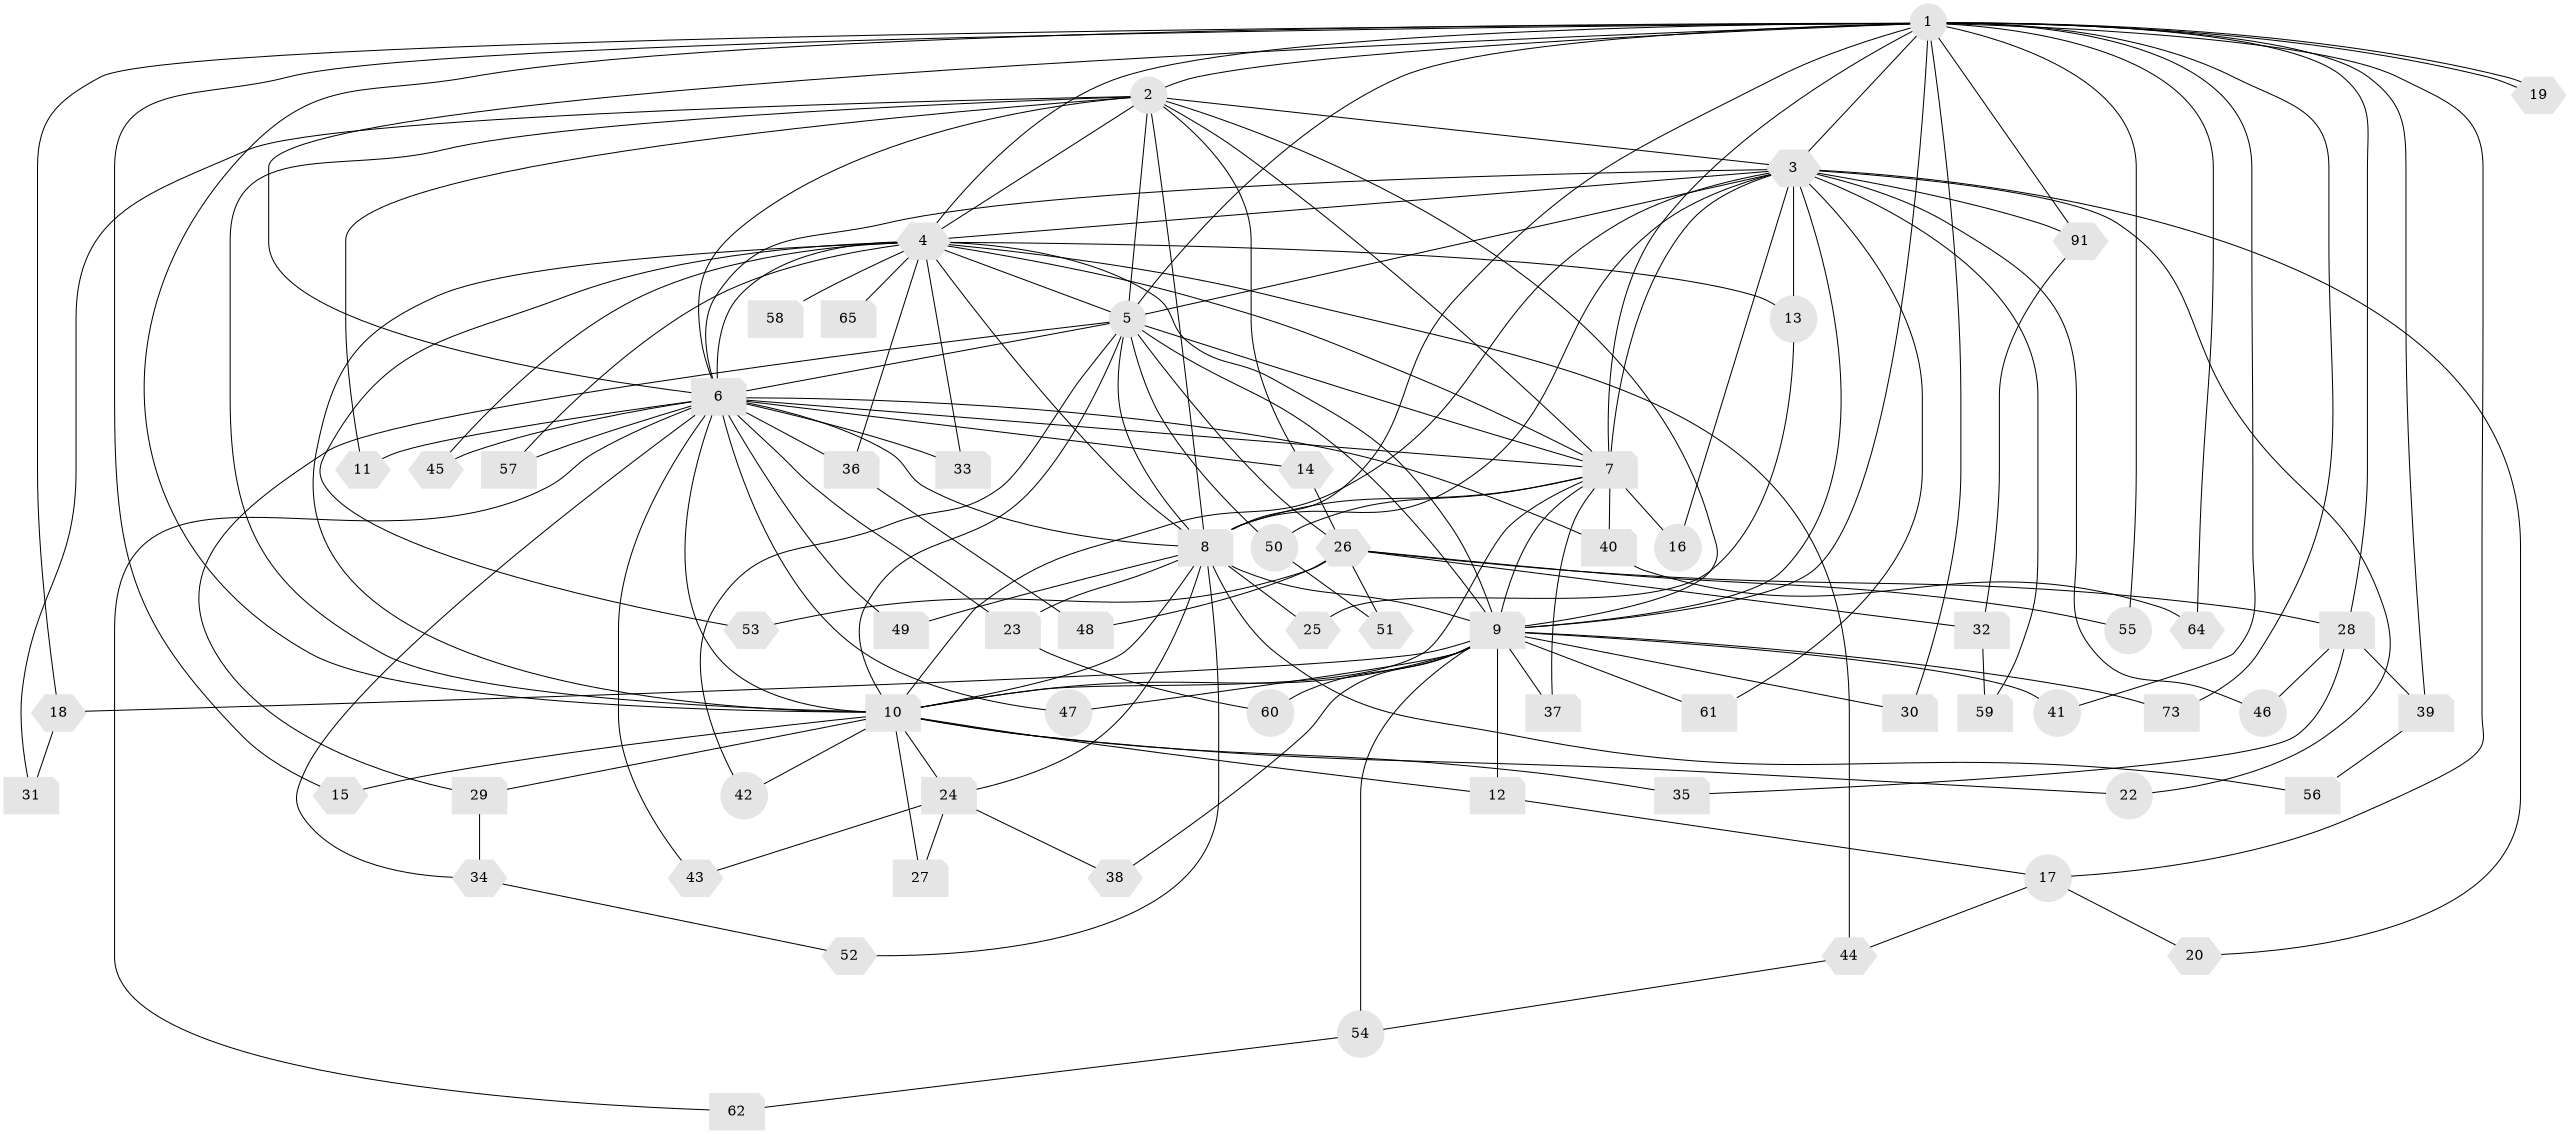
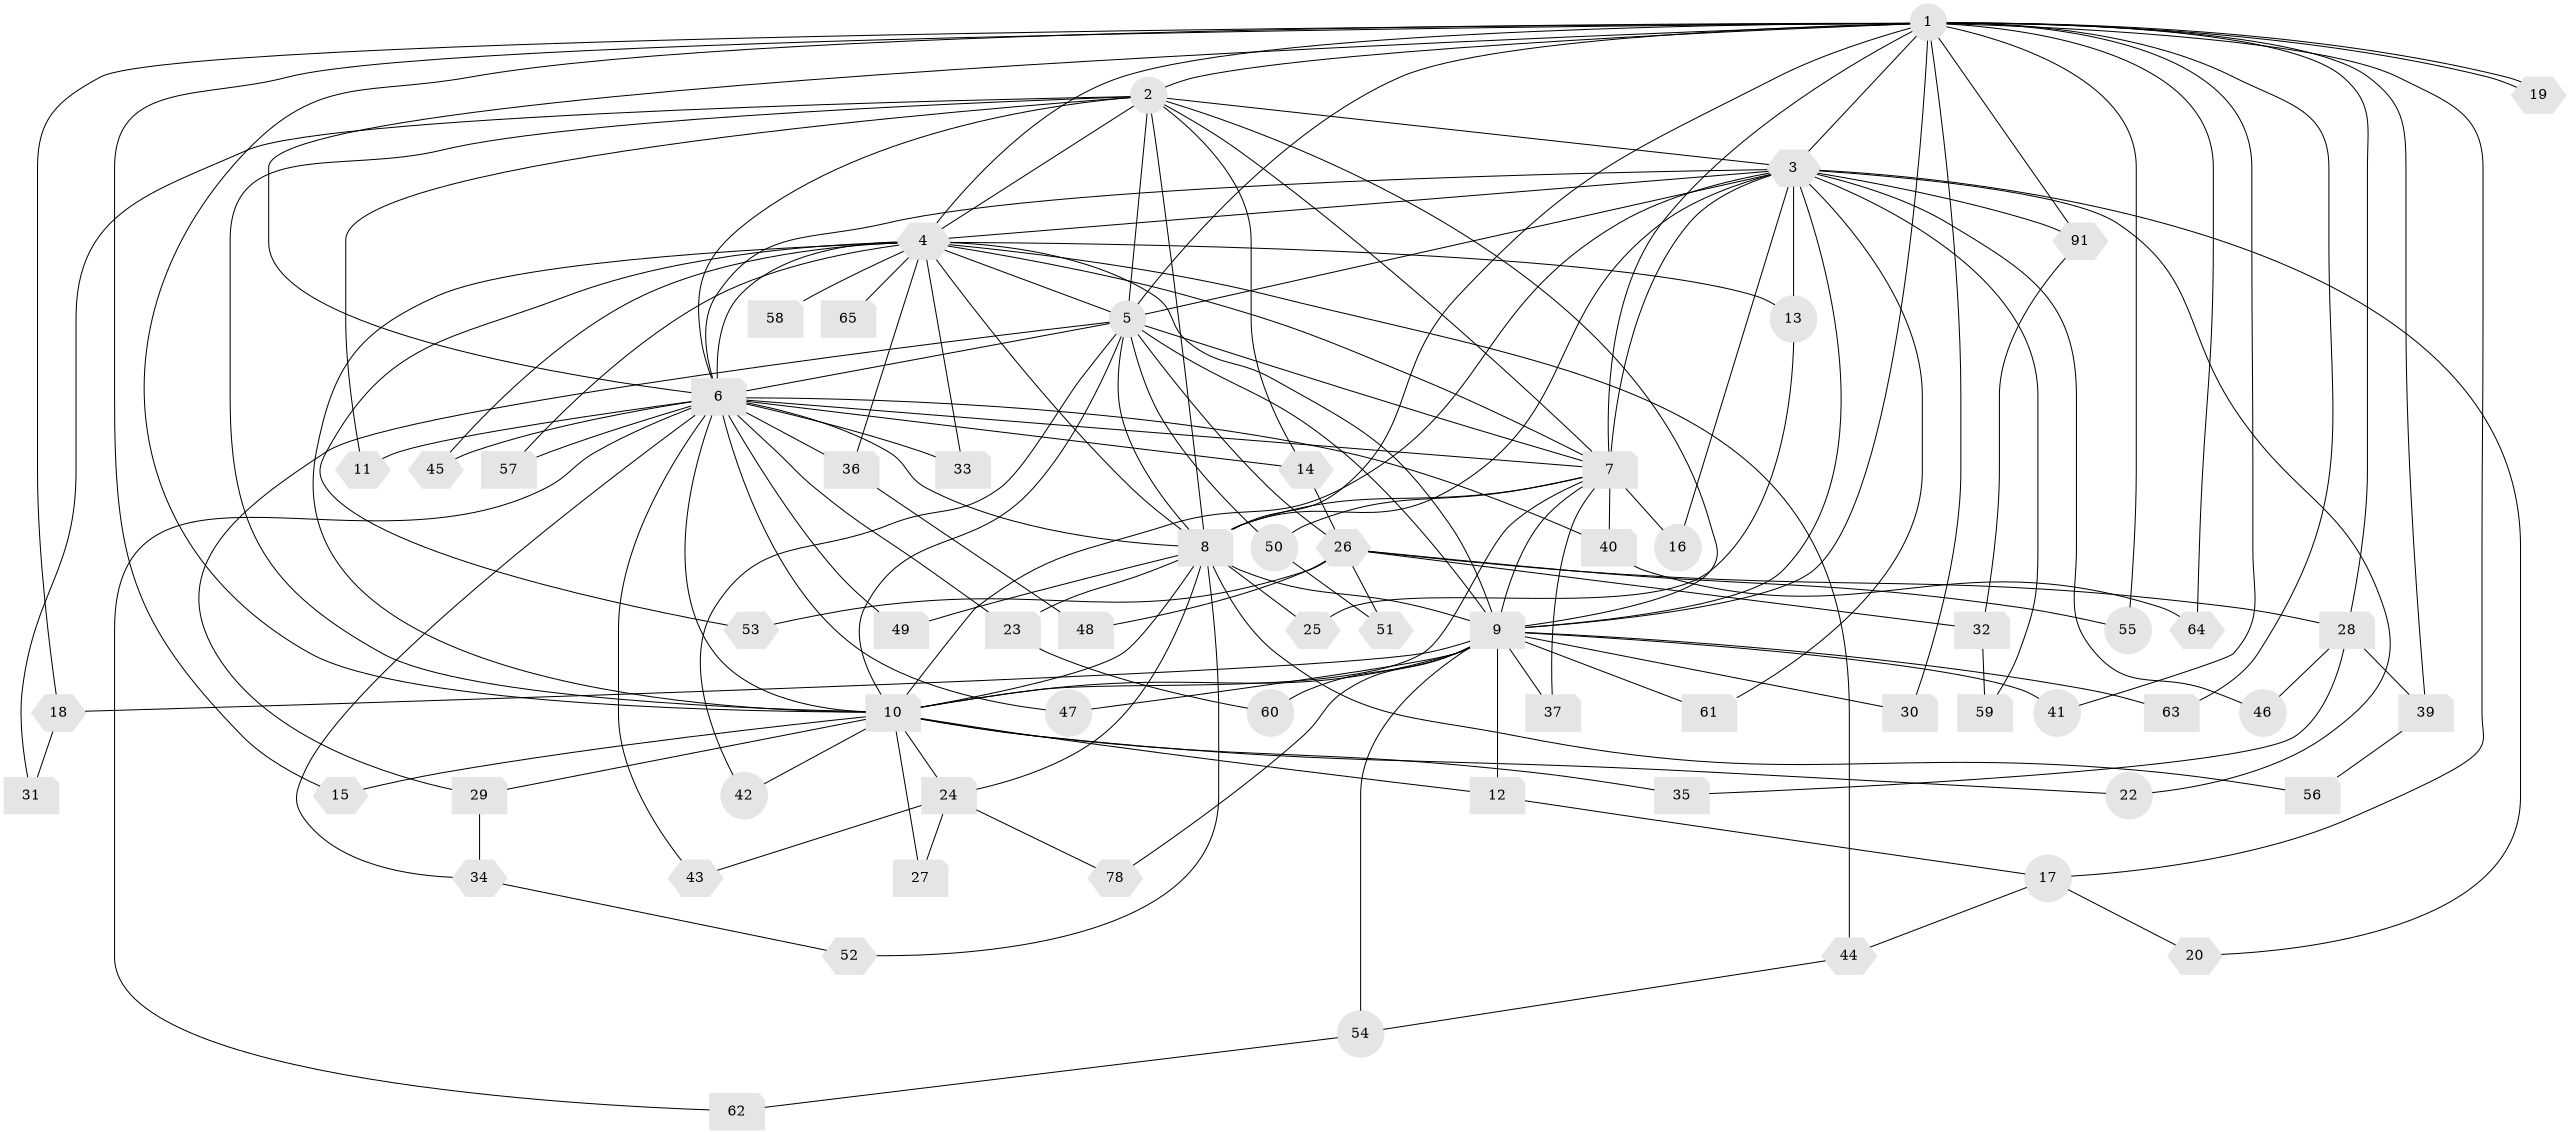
node "73": label "73" -> "63"
node "38": label "38" -> "78"
